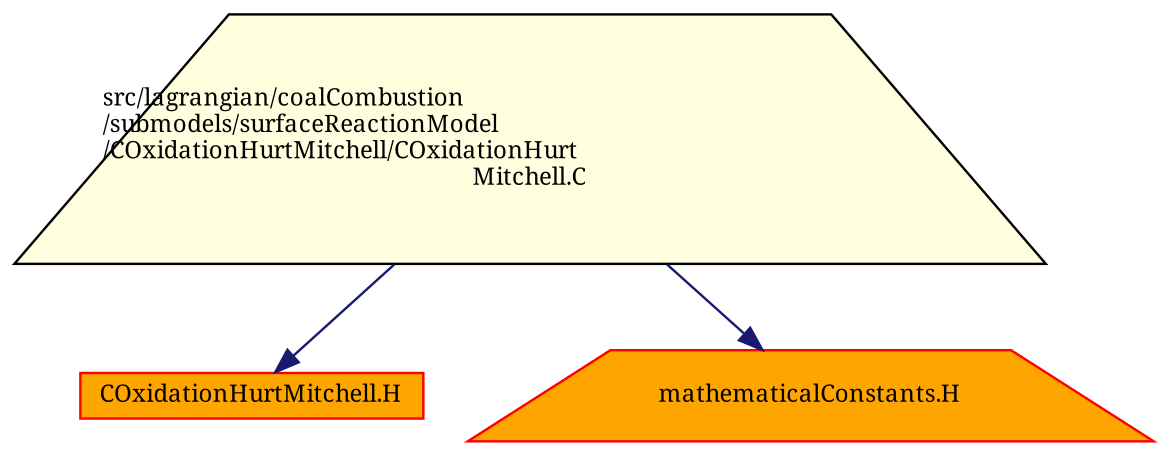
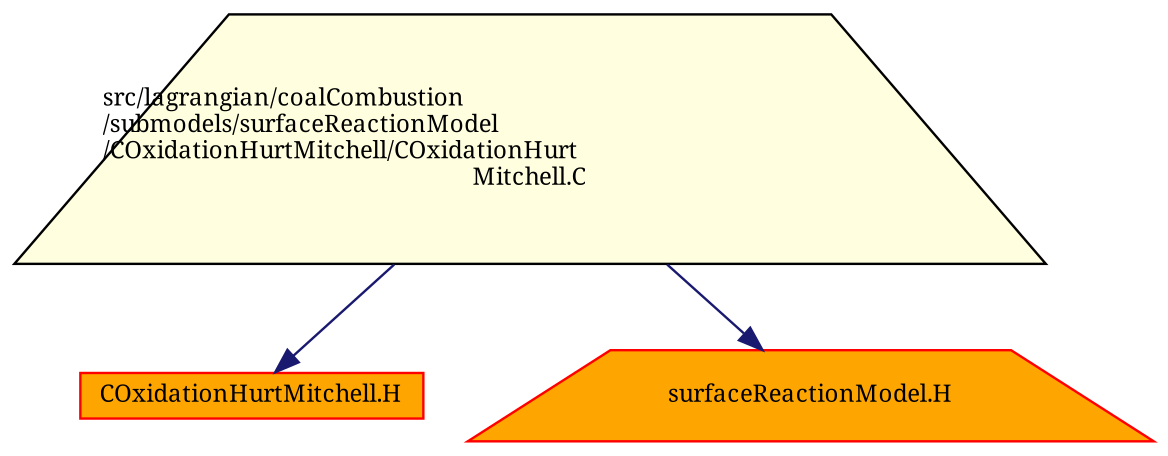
node "mathematicalConstants.H": label "mathematicalConstants.H" -> "surfaceReactionModel.H"
